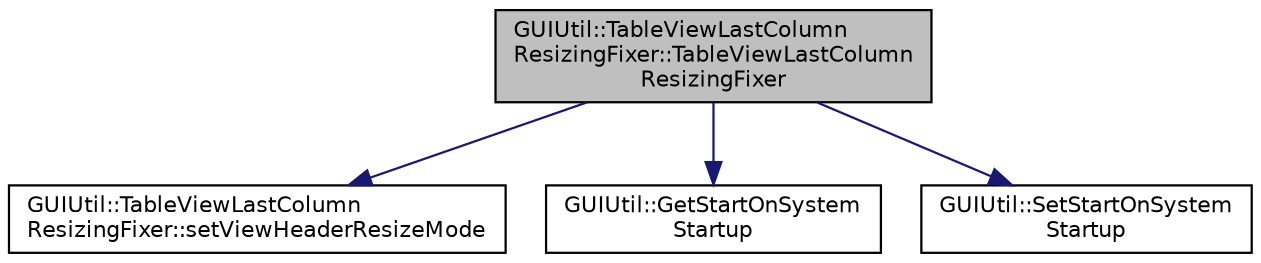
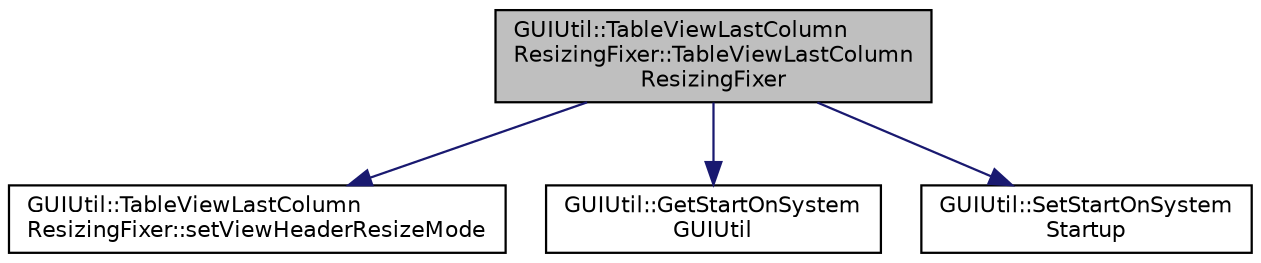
node "GUIUtil::GetStartOnSystem Startup": label "GUIUtil::GetStartOnSystem Startup" -> "GUIUtil::GetStartOnSystem GUIUtil"
